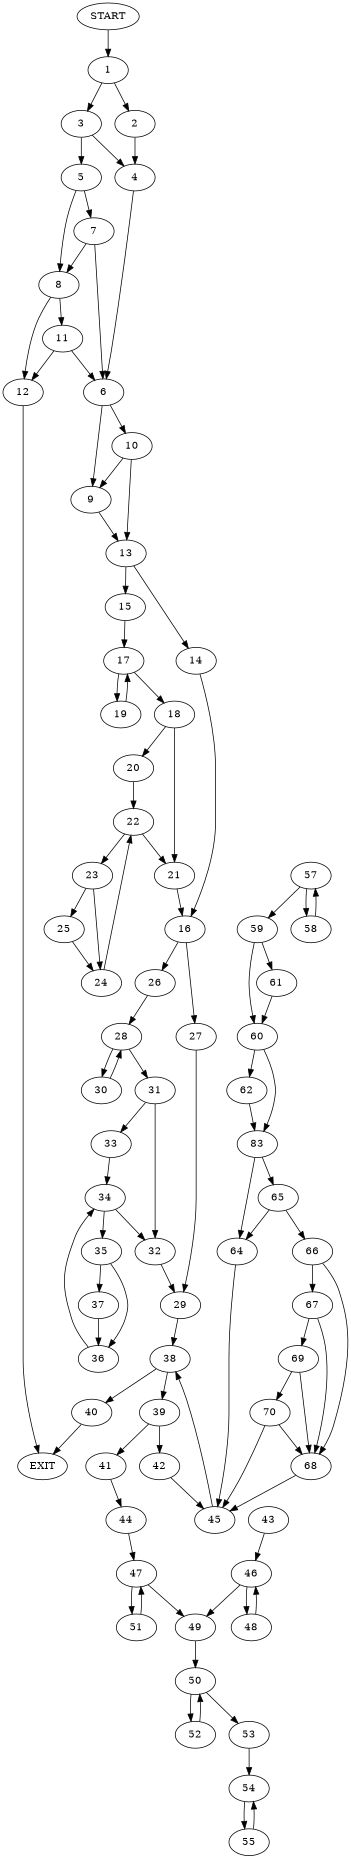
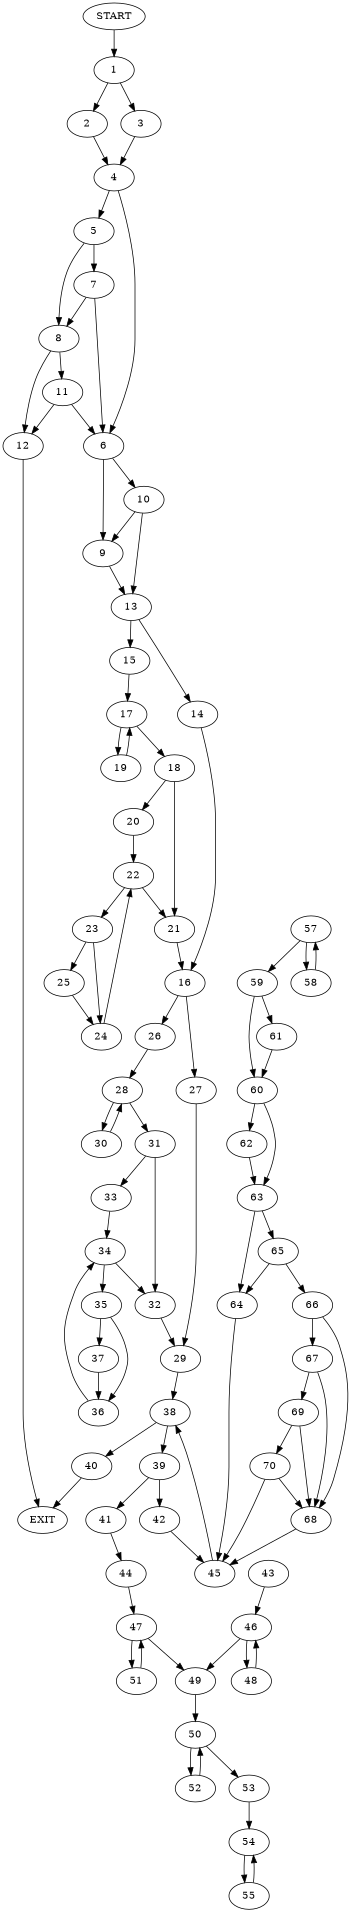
edge "3" -> "5": now "4" -> "5"
node "83": label "83" -> "63"
